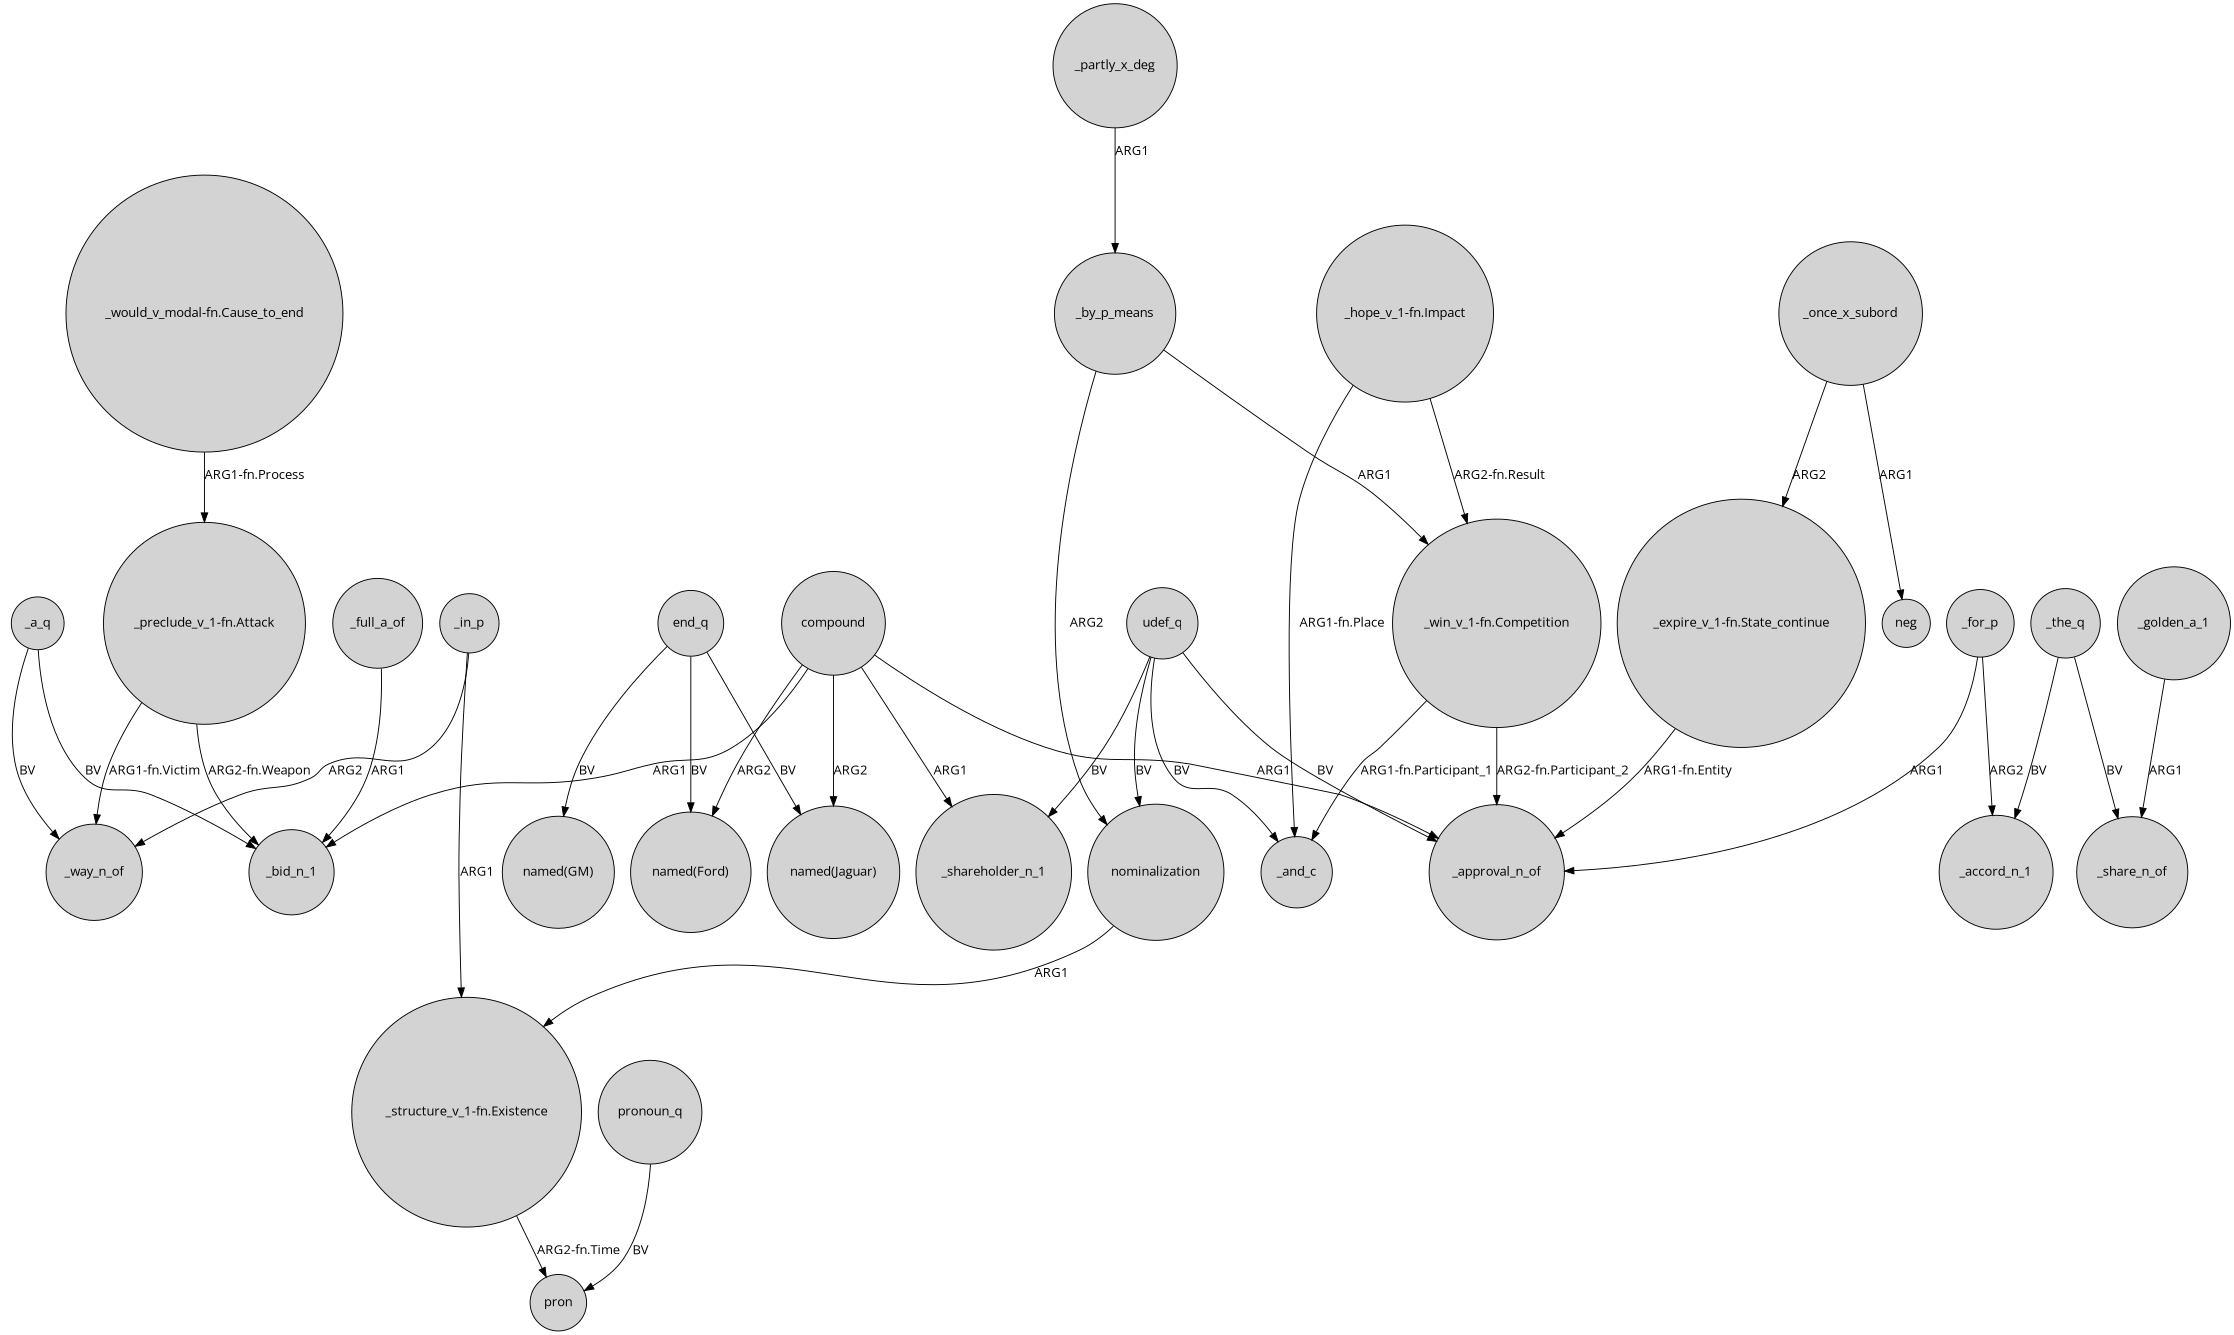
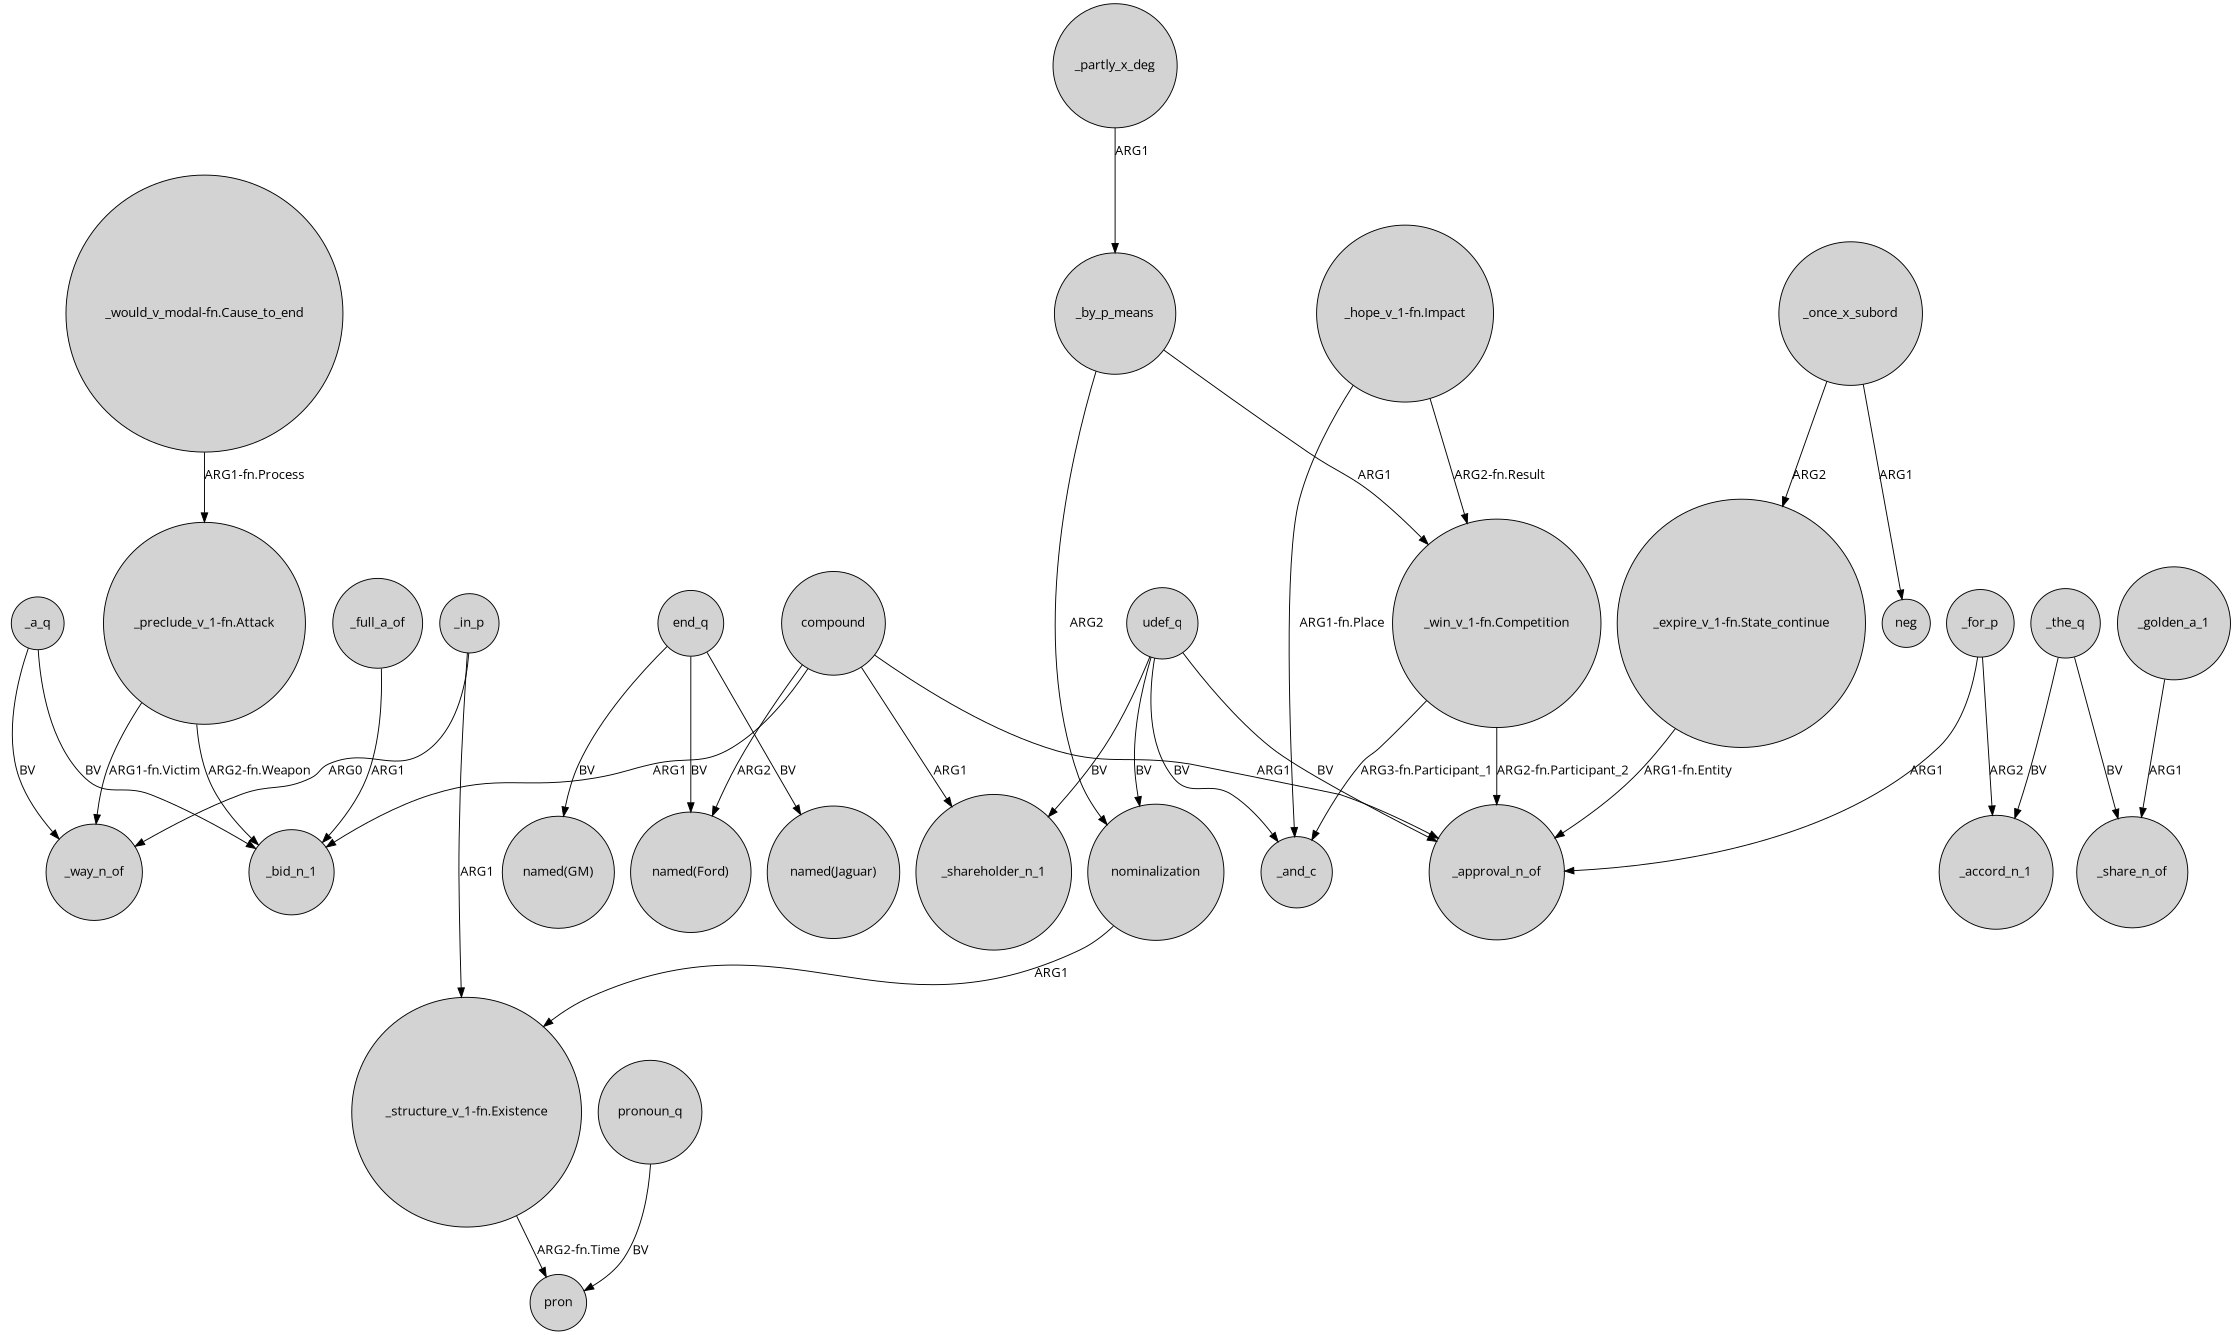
edge "compound" -> "named(Jaguar)": removed, label "ARG2"
edge "_in_p" -> "_way_n_of": label "ARG2" -> "ARG0"
edge "_win_v_1-fn.Competition" -> "_and_c": label "ARG1-fn.Participant_1" -> "ARG3-fn.Participant_1"
